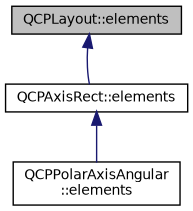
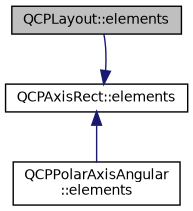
edge "QCPAxisRect::elements" -> "QCPLayout::elements": reversed
